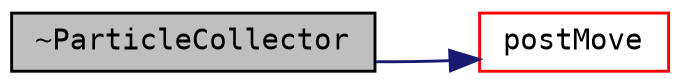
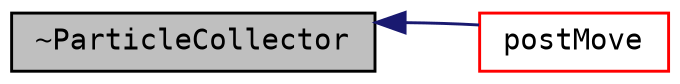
edge "~ParticleCollector" -> "postMove": reversed
